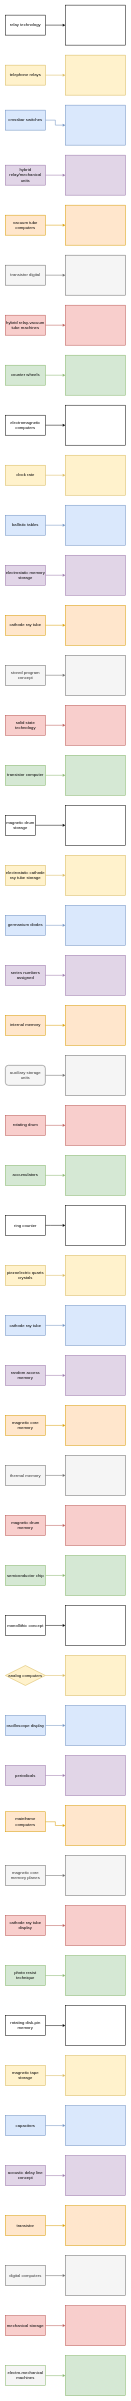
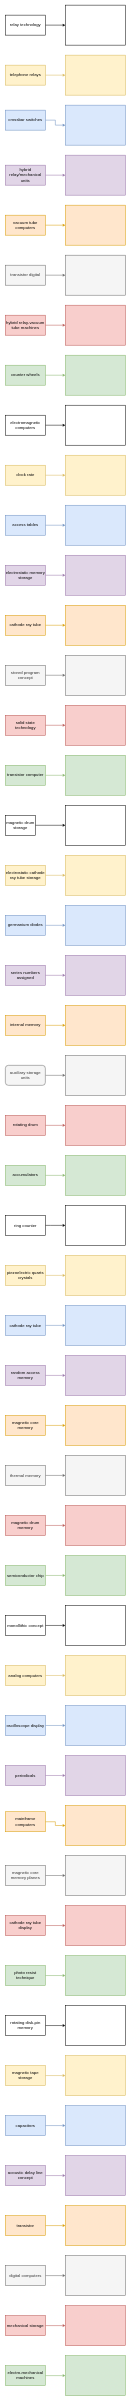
node "ballistic tables": label "ballistic tables" -> "access tables"
node "analog computers": shape diamond -> rectangle
node "electro-mechanical machines": fillcolor #f5f5f5 -> #d5e8d4
